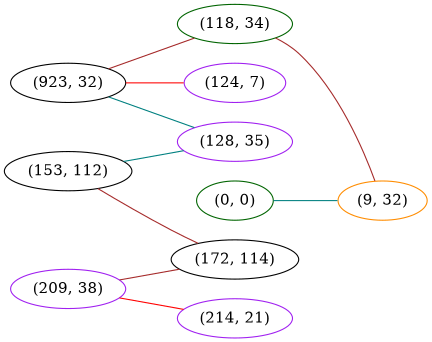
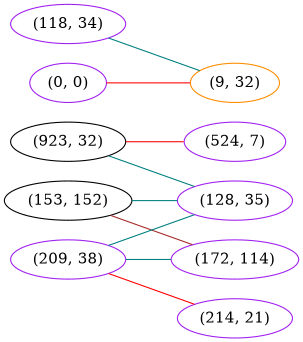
node "(118, 34)": color darkgreen -> purple
edge "(118, 34)" -- "(923, 32)": removed
node "(124, 7)": label "(124, 7)" -> "(524, 7)"
edge "(118, 34)" -- "(9, 32)": color brown -> teal
node "(153, 112)": label "(153, 112)" -> "(153, 152)"
node "(0, 0)": color darkgreen -> purple
edge "(0, 0)" -- "(9, 32)": color teal -> red
edge "(128, 35)" -- "(209, 38)": added
node "(172, 114)": color black -> purple
edge "(172, 114)" -- "(209, 38)": color brown -> teal
